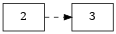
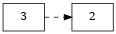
edge "2" -> "3": reversed
